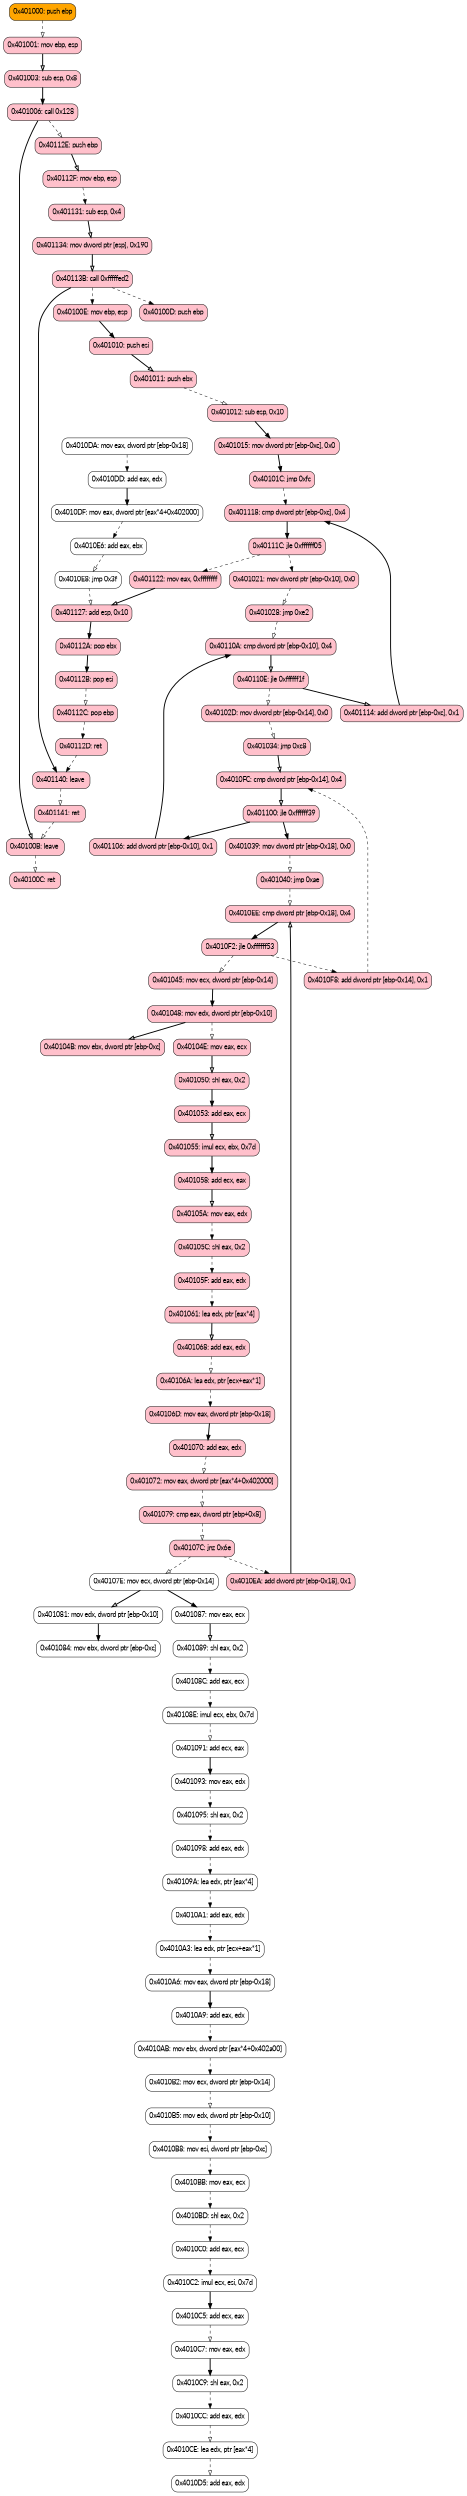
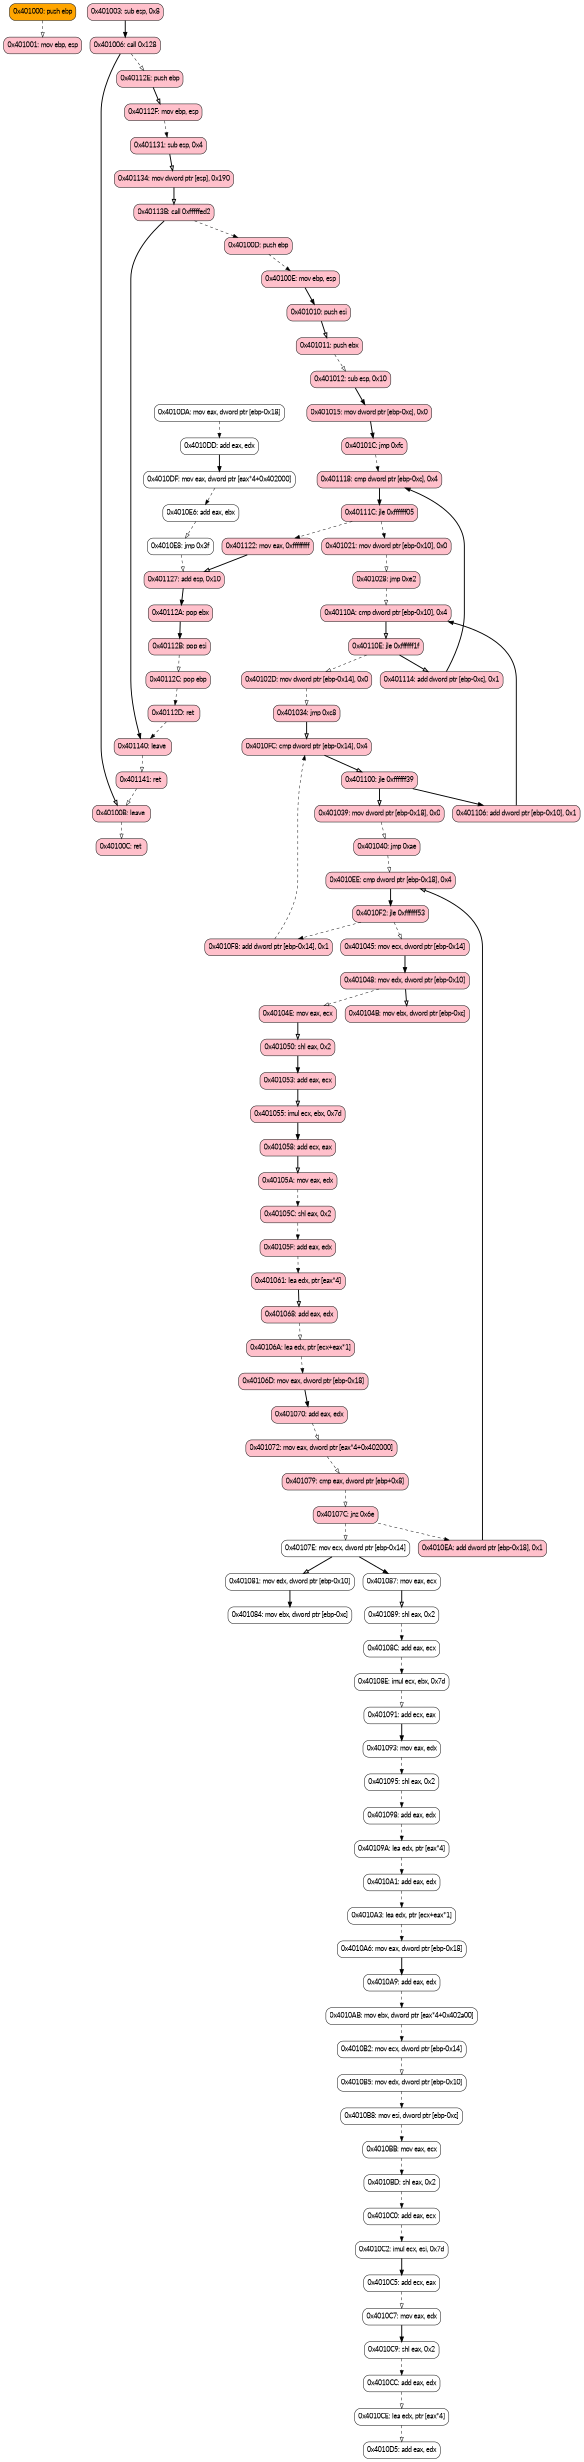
edge "0x401001: mov ebp, esp" -> "0x401003: sub esp, 0x8": removed
edge "0x40113B: call 0xfffffed2" -> "0x40100E: mov ebp, esp": now "0x40100D: push ebp" -> "0x40100E: mov ebp, esp"
edge "0x401100: jle 0xffffff39" -> "0x401039: mov dword ptr [ebp-0x18], 0x0": arrowhead normal -> onormal
